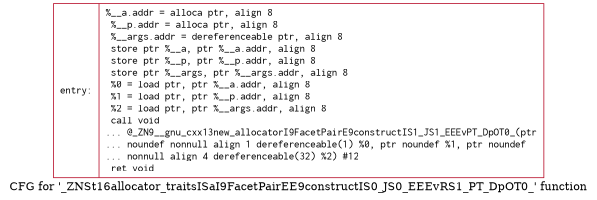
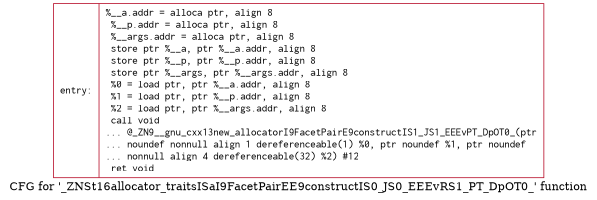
node "entry:": text "%__args.addr = dereferenceable ptr, align 8" -> "%__args.addr = alloca ptr, align 8"
